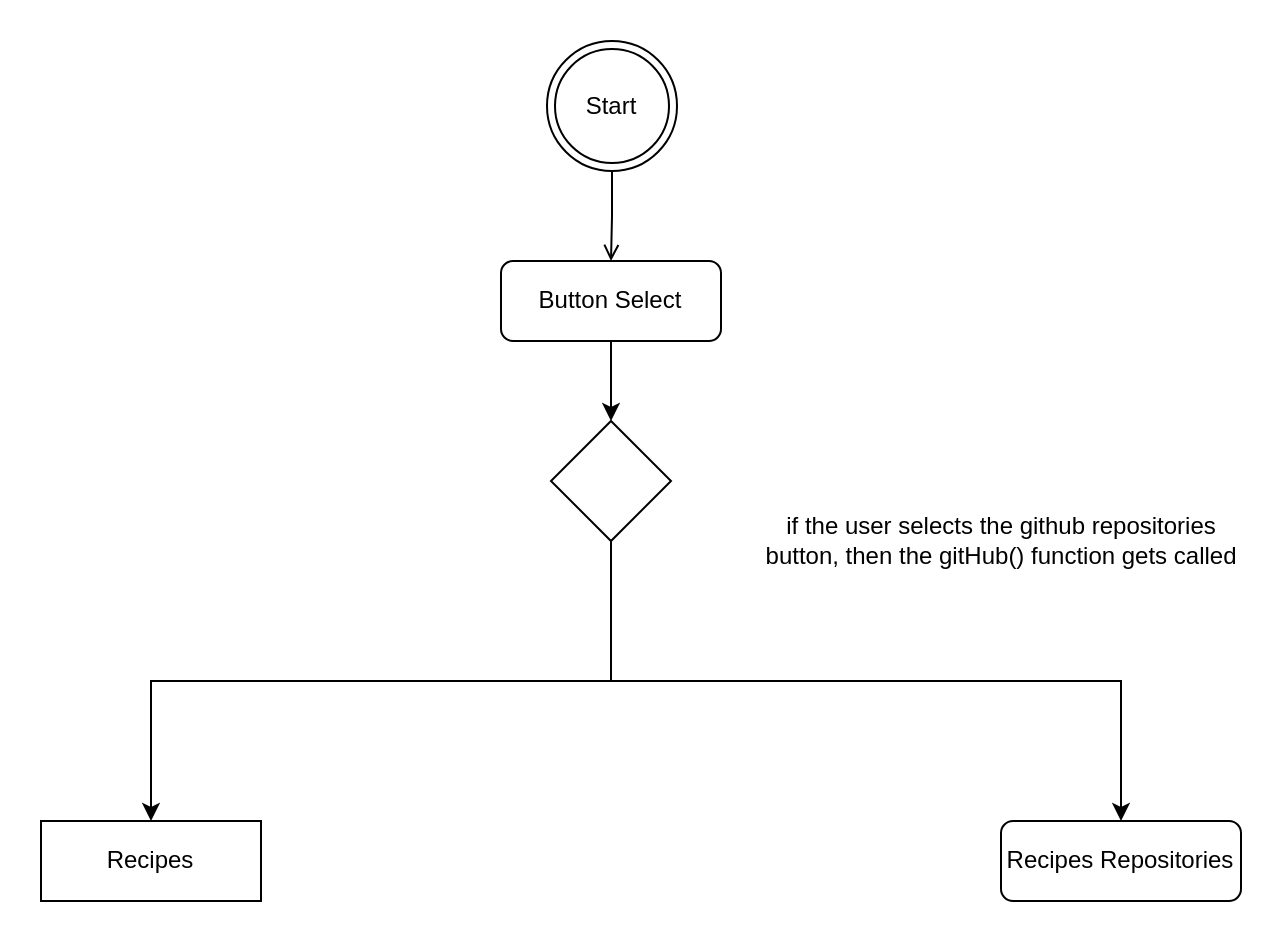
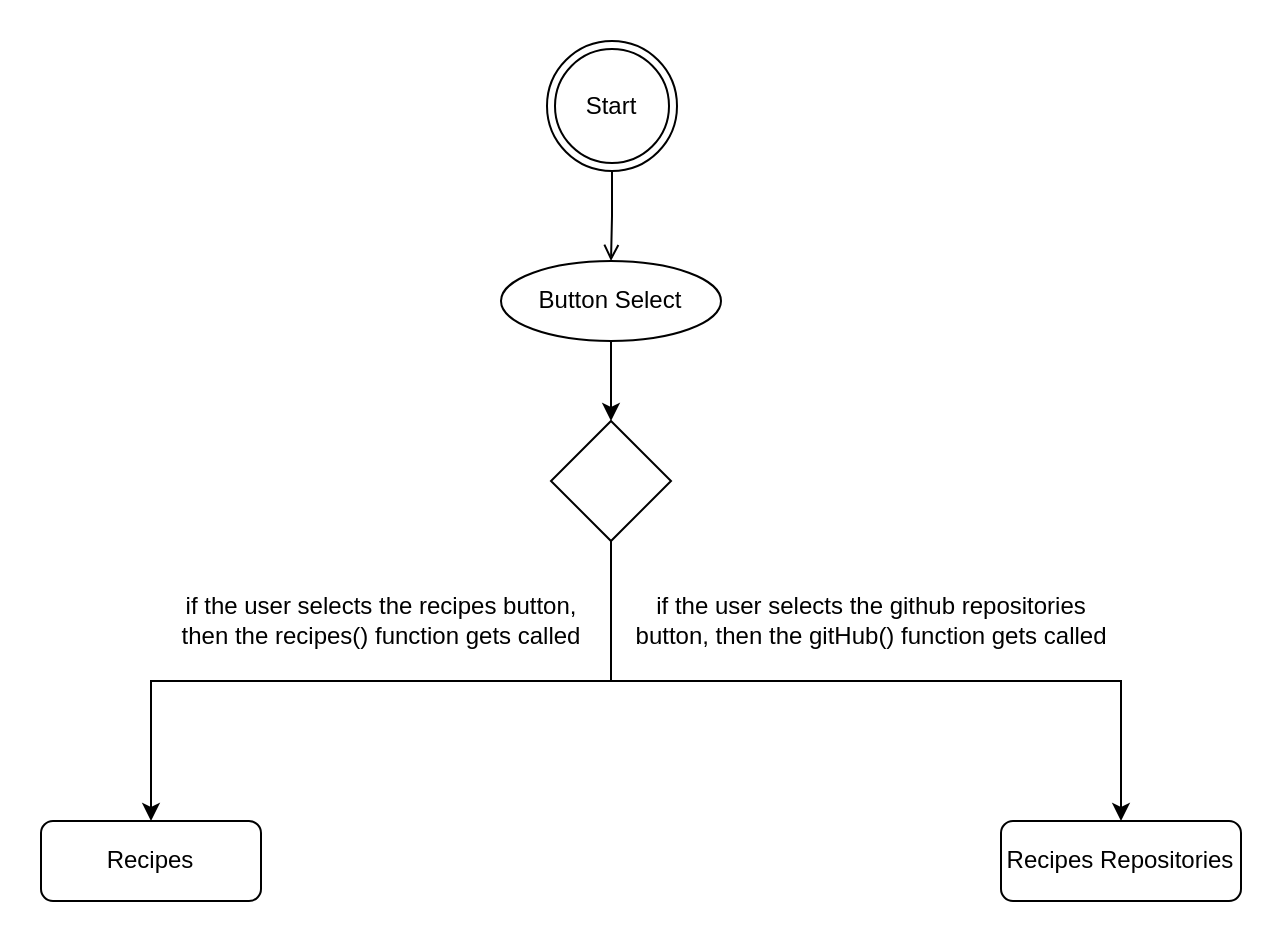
node "Button Select": shape rounded rectangle -> ellipse
node "if the user selects the github repositories button, then the gitHub() function gets called": moved (1001, 541) -> (871, 621)
node "if the user selects the recipes button, then the recipes() function gets called": added
node "Recipes": shape rectangle -> rounded rectangle
